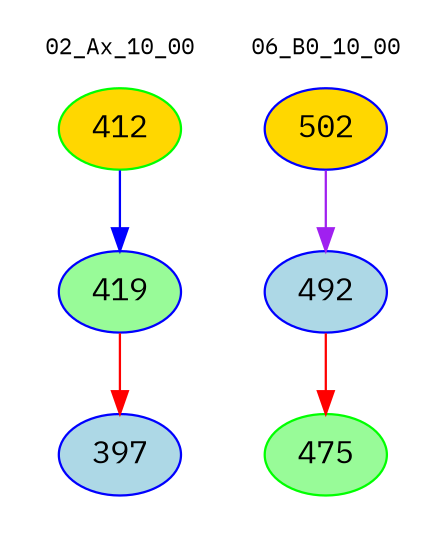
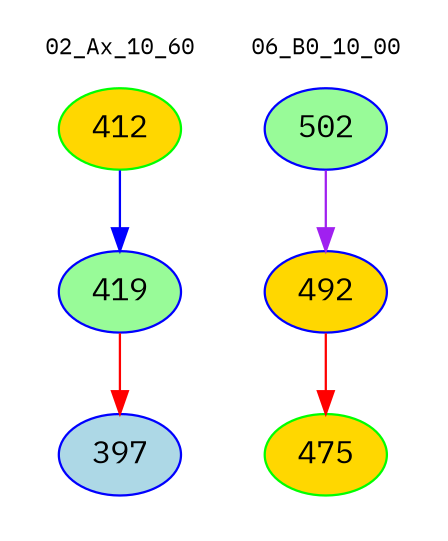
cluster "02_Ax_10_00": label "02_Ax_10_00" -> "02_Ax_10_60"
node "502": fillcolor gold -> palegreen
node "492": fillcolor lightblue -> gold
node "475": fillcolor palegreen -> gold
